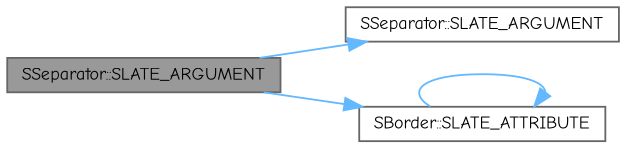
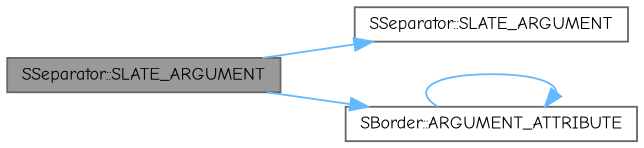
node "SBorder::SLATE_ATTRIBUTE": label "SBorder::SLATE_ATTRIBUTE" -> "SBorder::ARGUMENT_ATTRIBUTE"
